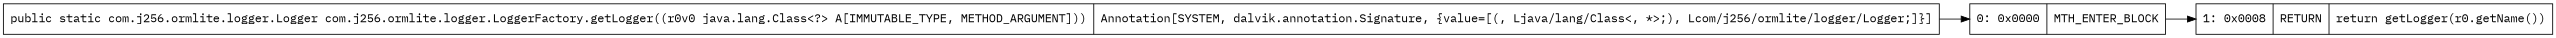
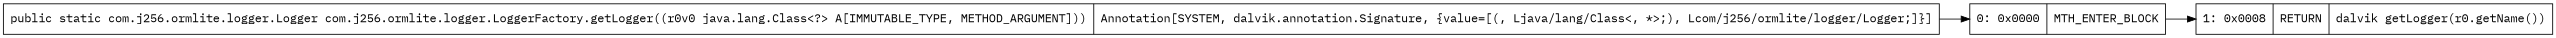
node "1: 0x0008": text "return getLogger(r0.getName())" -> "dalvik getLogger(r0.getName())"
